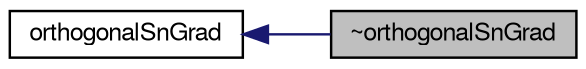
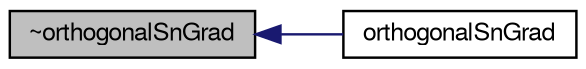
edge "~orthogonalSnGrad" -> "orthogonalSnGrad": reversed
